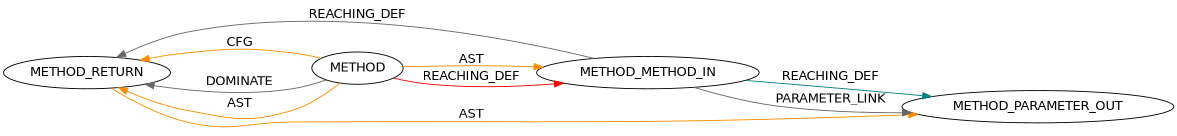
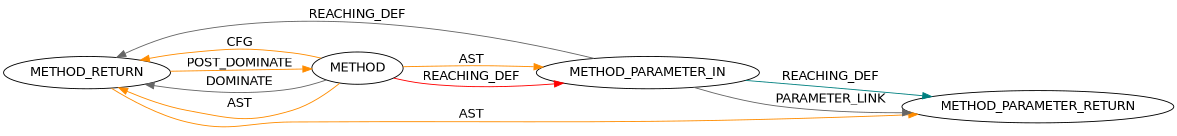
edge "METHOD_RETURN" -> "METHOD": added, label "POST_DOMINATE"
node "METHOD_METHOD_IN": label "METHOD_METHOD_IN" -> "METHOD_PARAMETER_IN"
node "METHOD_PARAMETER_OUT": label "METHOD_PARAMETER_OUT" -> "METHOD_PARAMETER_RETURN"
